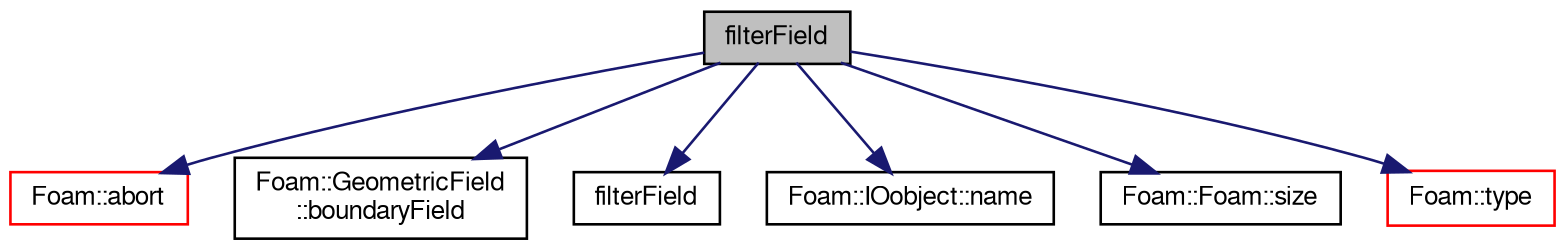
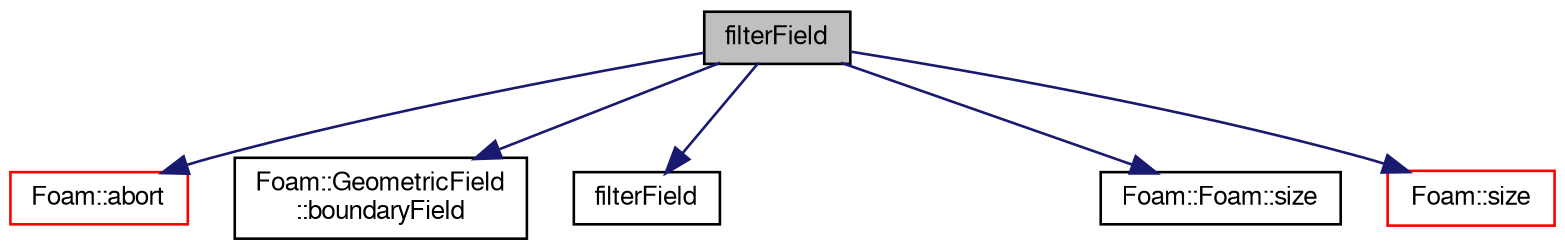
node "Foam::IOobject::name": removed
node "Foam::type": label "Foam::type" -> "Foam::size"
